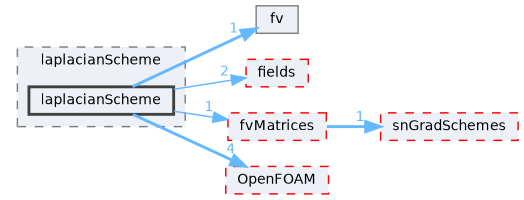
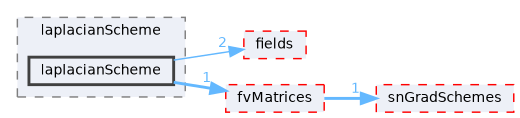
node "fv": removed
edge "laplacianScheme" -> "fvMatrices": style solid -> bold
node "OpenFOAM": removed
